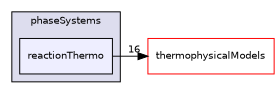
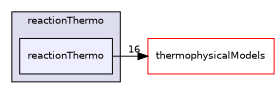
cluster "phaseSystems": label "phaseSystems" -> "reactionThermo"
